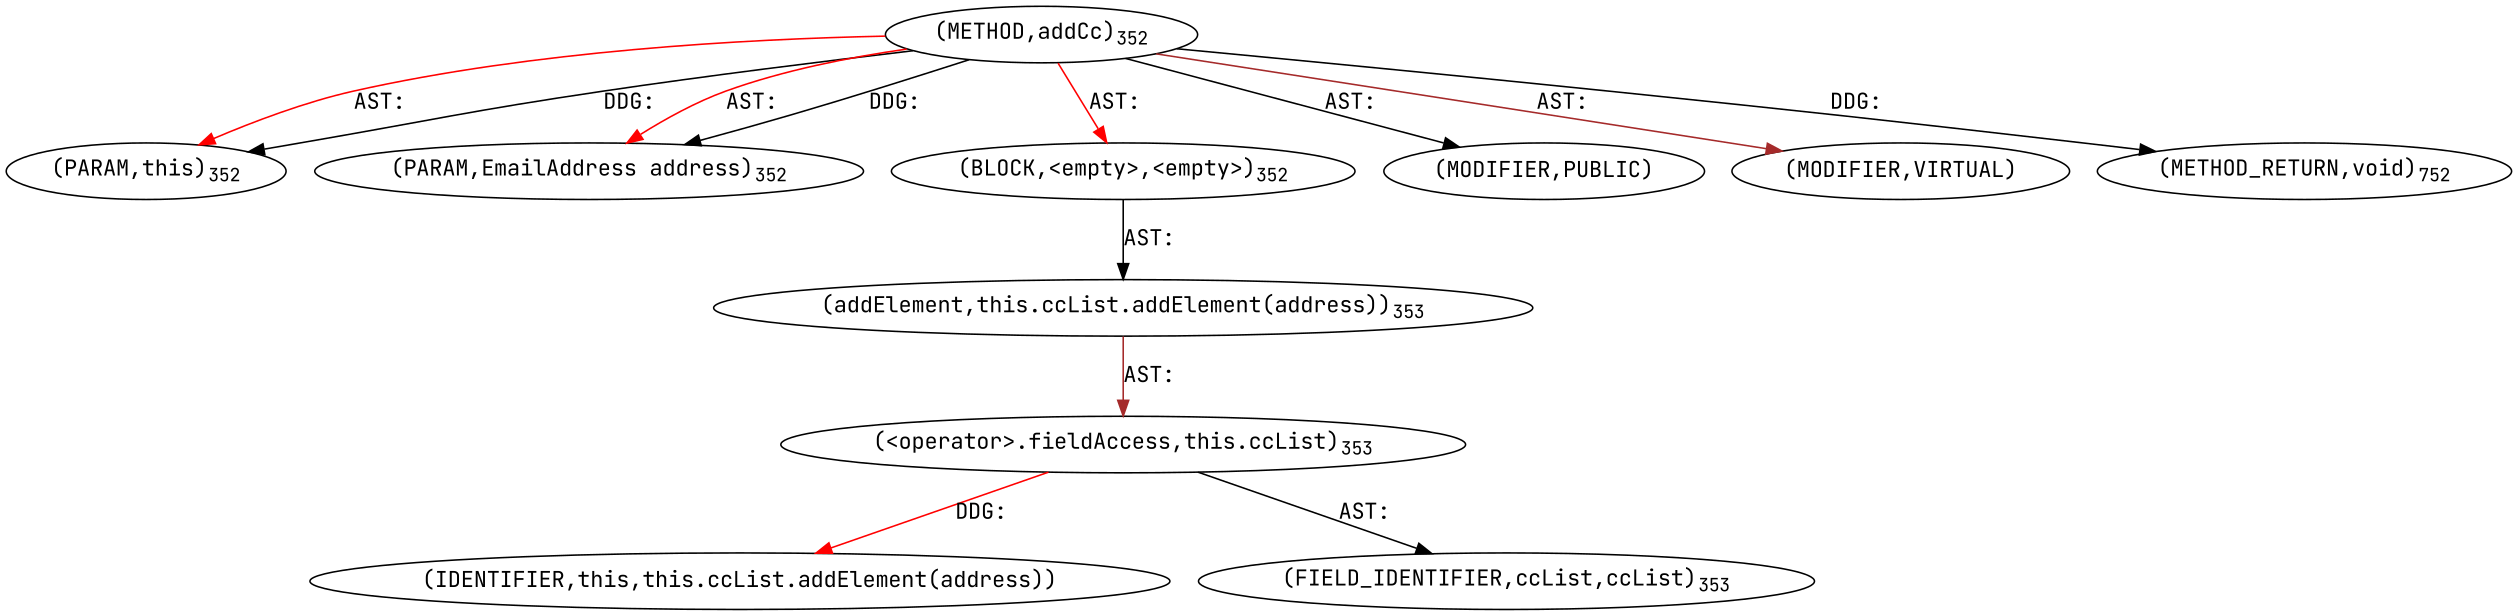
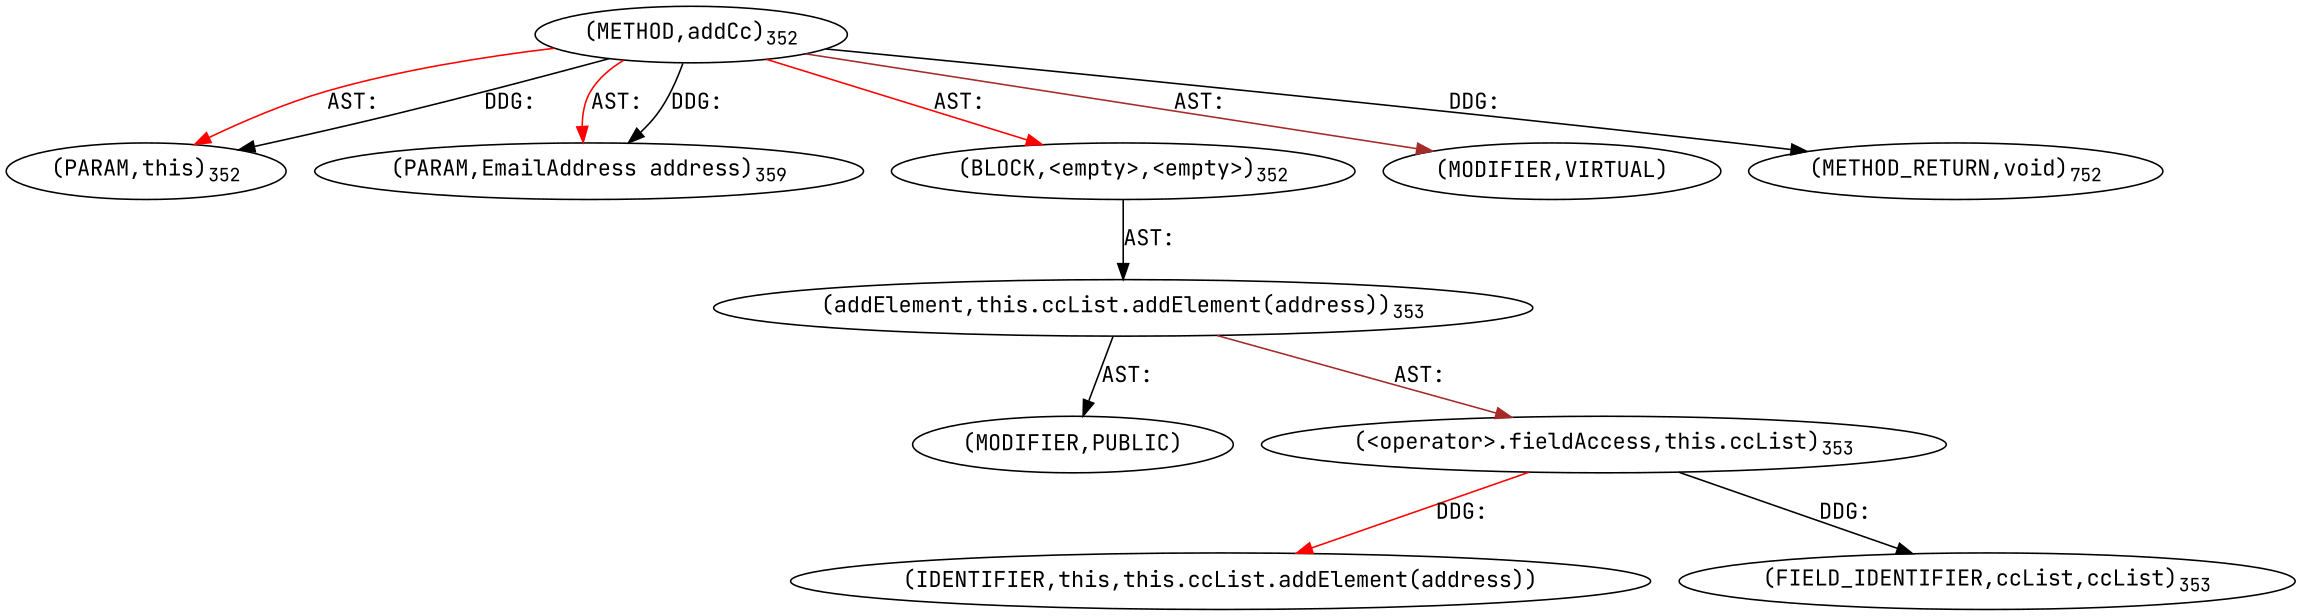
edge "(METHOD,addCc)" -> "(MODIFIER,PUBLIC)": now "(addElement,this.ccList.addElement(address))" -> "(MODIFIER,PUBLIC)"
node "(PARAM,EmailAddress address)": text "352" -> "359"
edge "(<operator>.fieldAccess,this.ccList)" -> "(FIELD_IDENTIFIER,ccList,ccList)": label "AST: " -> "DDG: "
